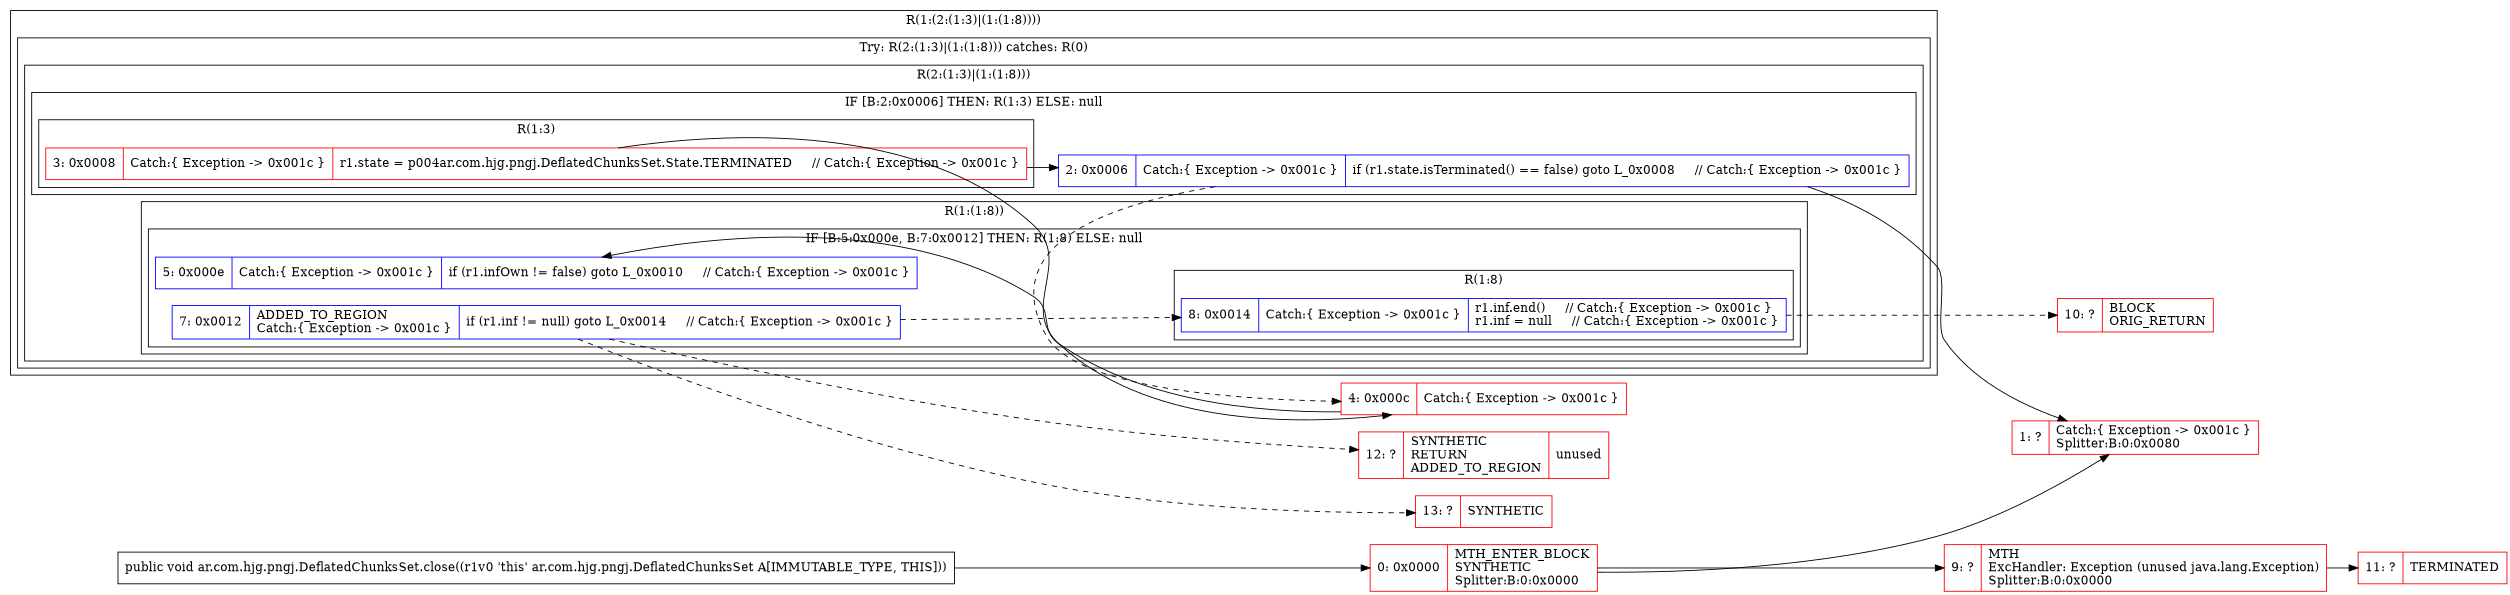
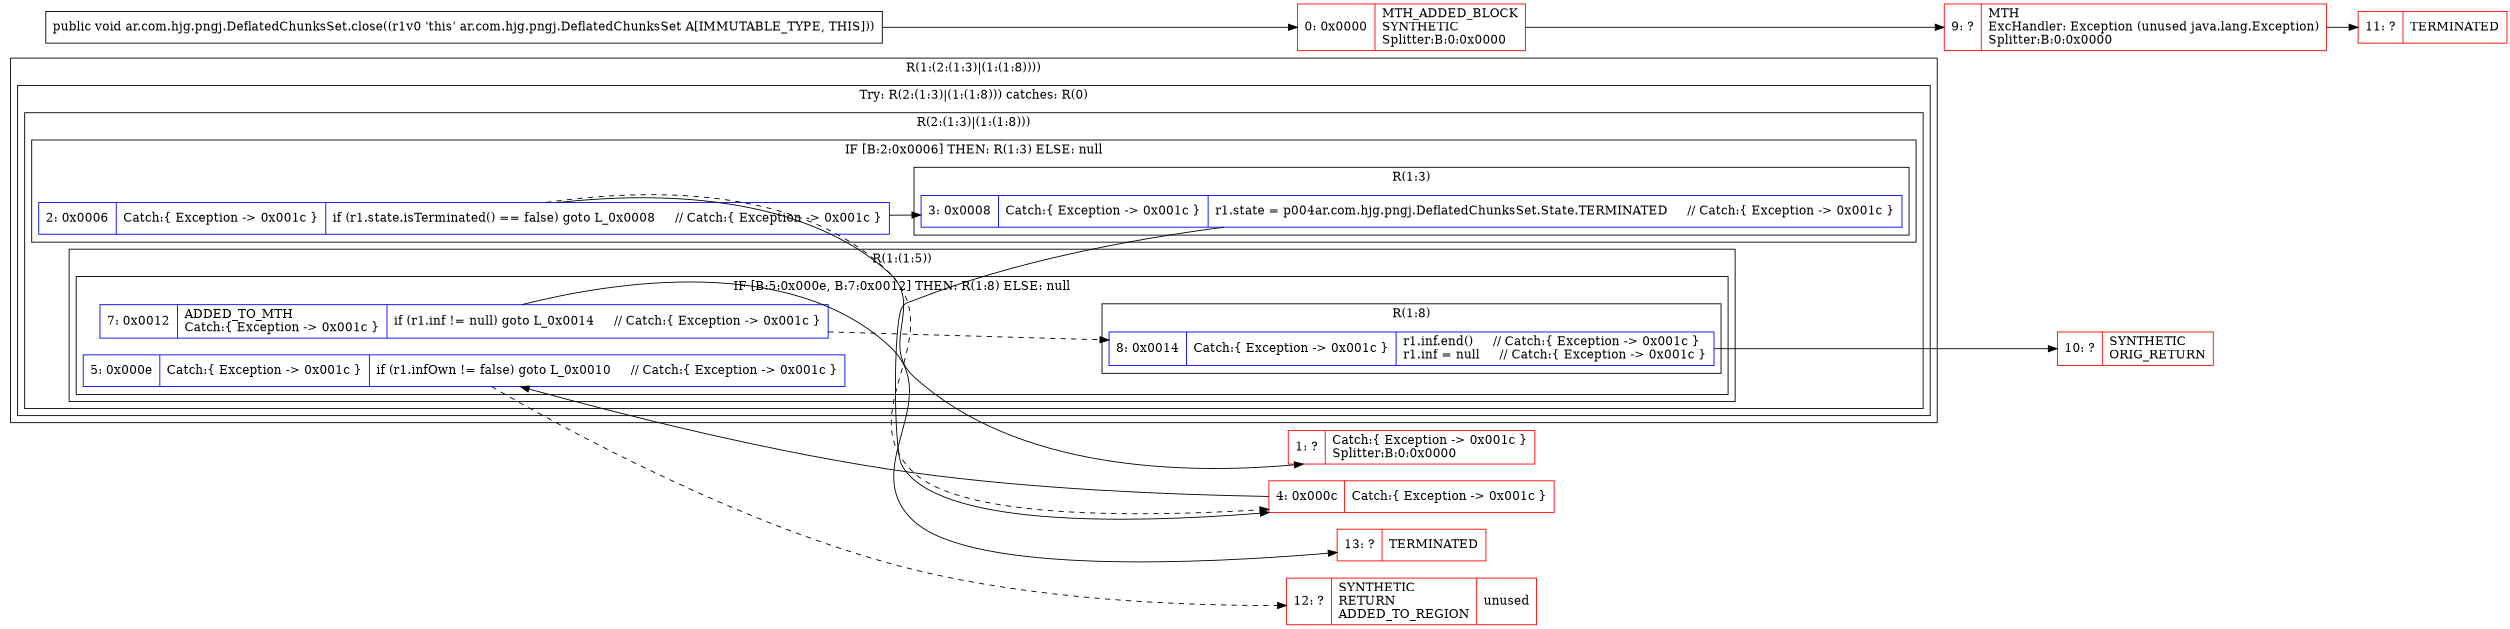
node "3: 0x0008": color red -> blue
edge "3: 0x0008" -> "2: 0x0006": reversed
cluster "R(1:(1:8))": label "R(1:(1:8))" -> "R(1:(1:5))"
node "10: ?": text "BLOCK" -> "SYNTHETIC"
node "7: 0x0012": text "ADDED_TO_REGION" -> "ADDED_TO_MTH"
edge "8: 0x0014" -> "10: ?": style dashed -> solid
edge "7: 0x0012" -> "12: ?": now "5: 0x000e" -> "12: ?"
node "1: ?": text "Splitter:B:0:0x0080" -> "Splitter:B:0:0x0000"
edge "7: 0x0012" -> "13: ?": style dashed -> solid
node "13: ?": text "SYNTHETIC" -> "TERMINATED"
edge "0: 0x0000" -> "1: ?": removed
node "0: 0x0000": text "MTH_ENTER_BLOCK" -> "MTH_ADDED_BLOCK"
